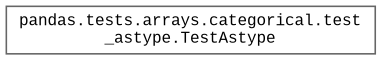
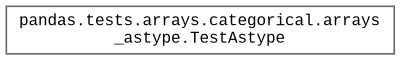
node "pandas.tests.arrays.categorical.test _astype.TestAstype": label "pandas.tests.arrays.categorical.test _astype.TestAstype" -> "pandas.tests.arrays.categorical.arrays _astype.TestAstype"
